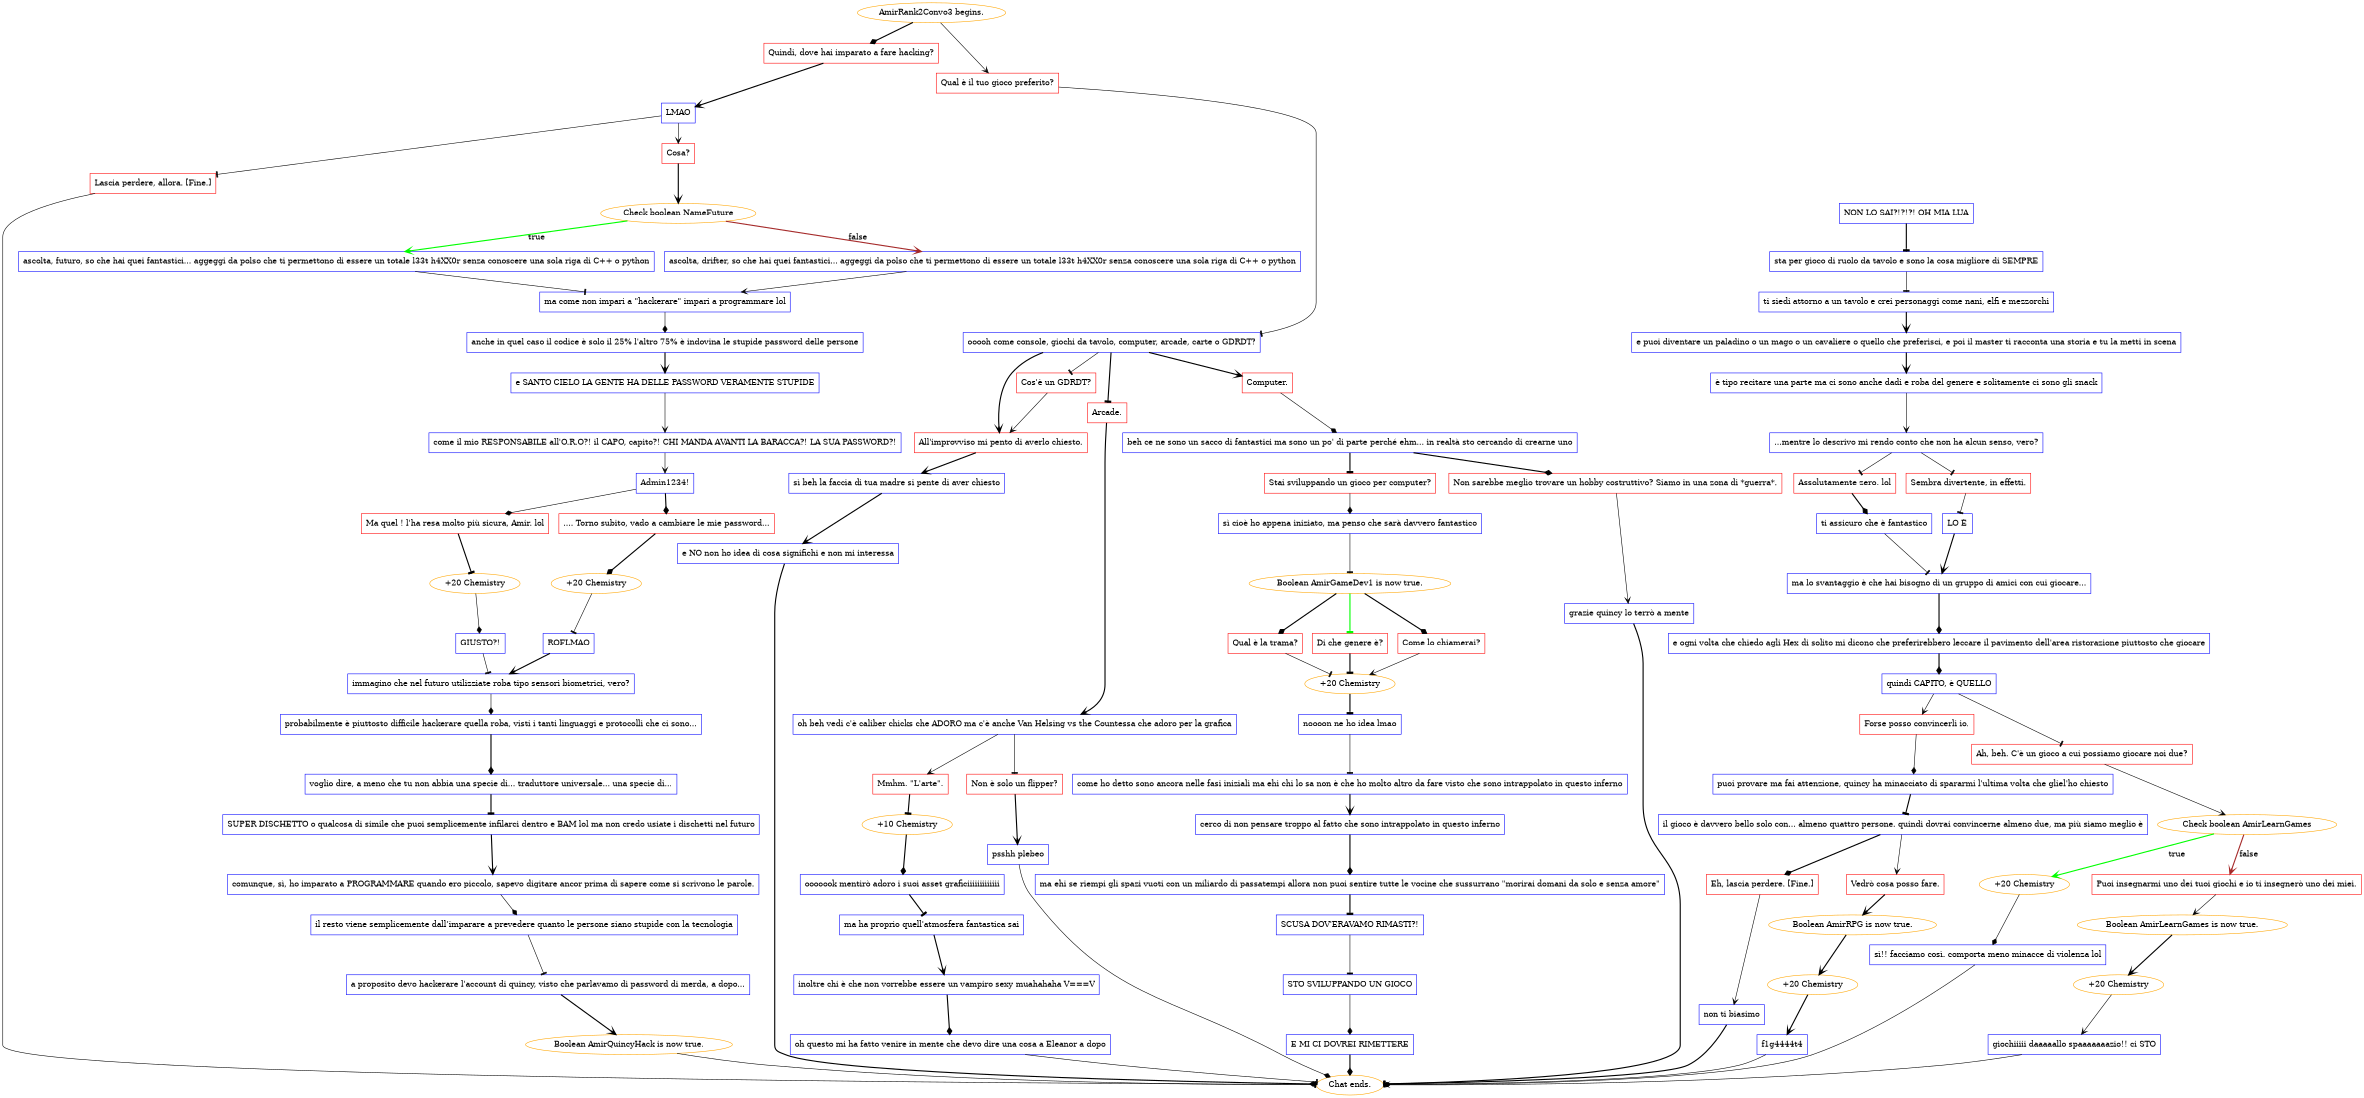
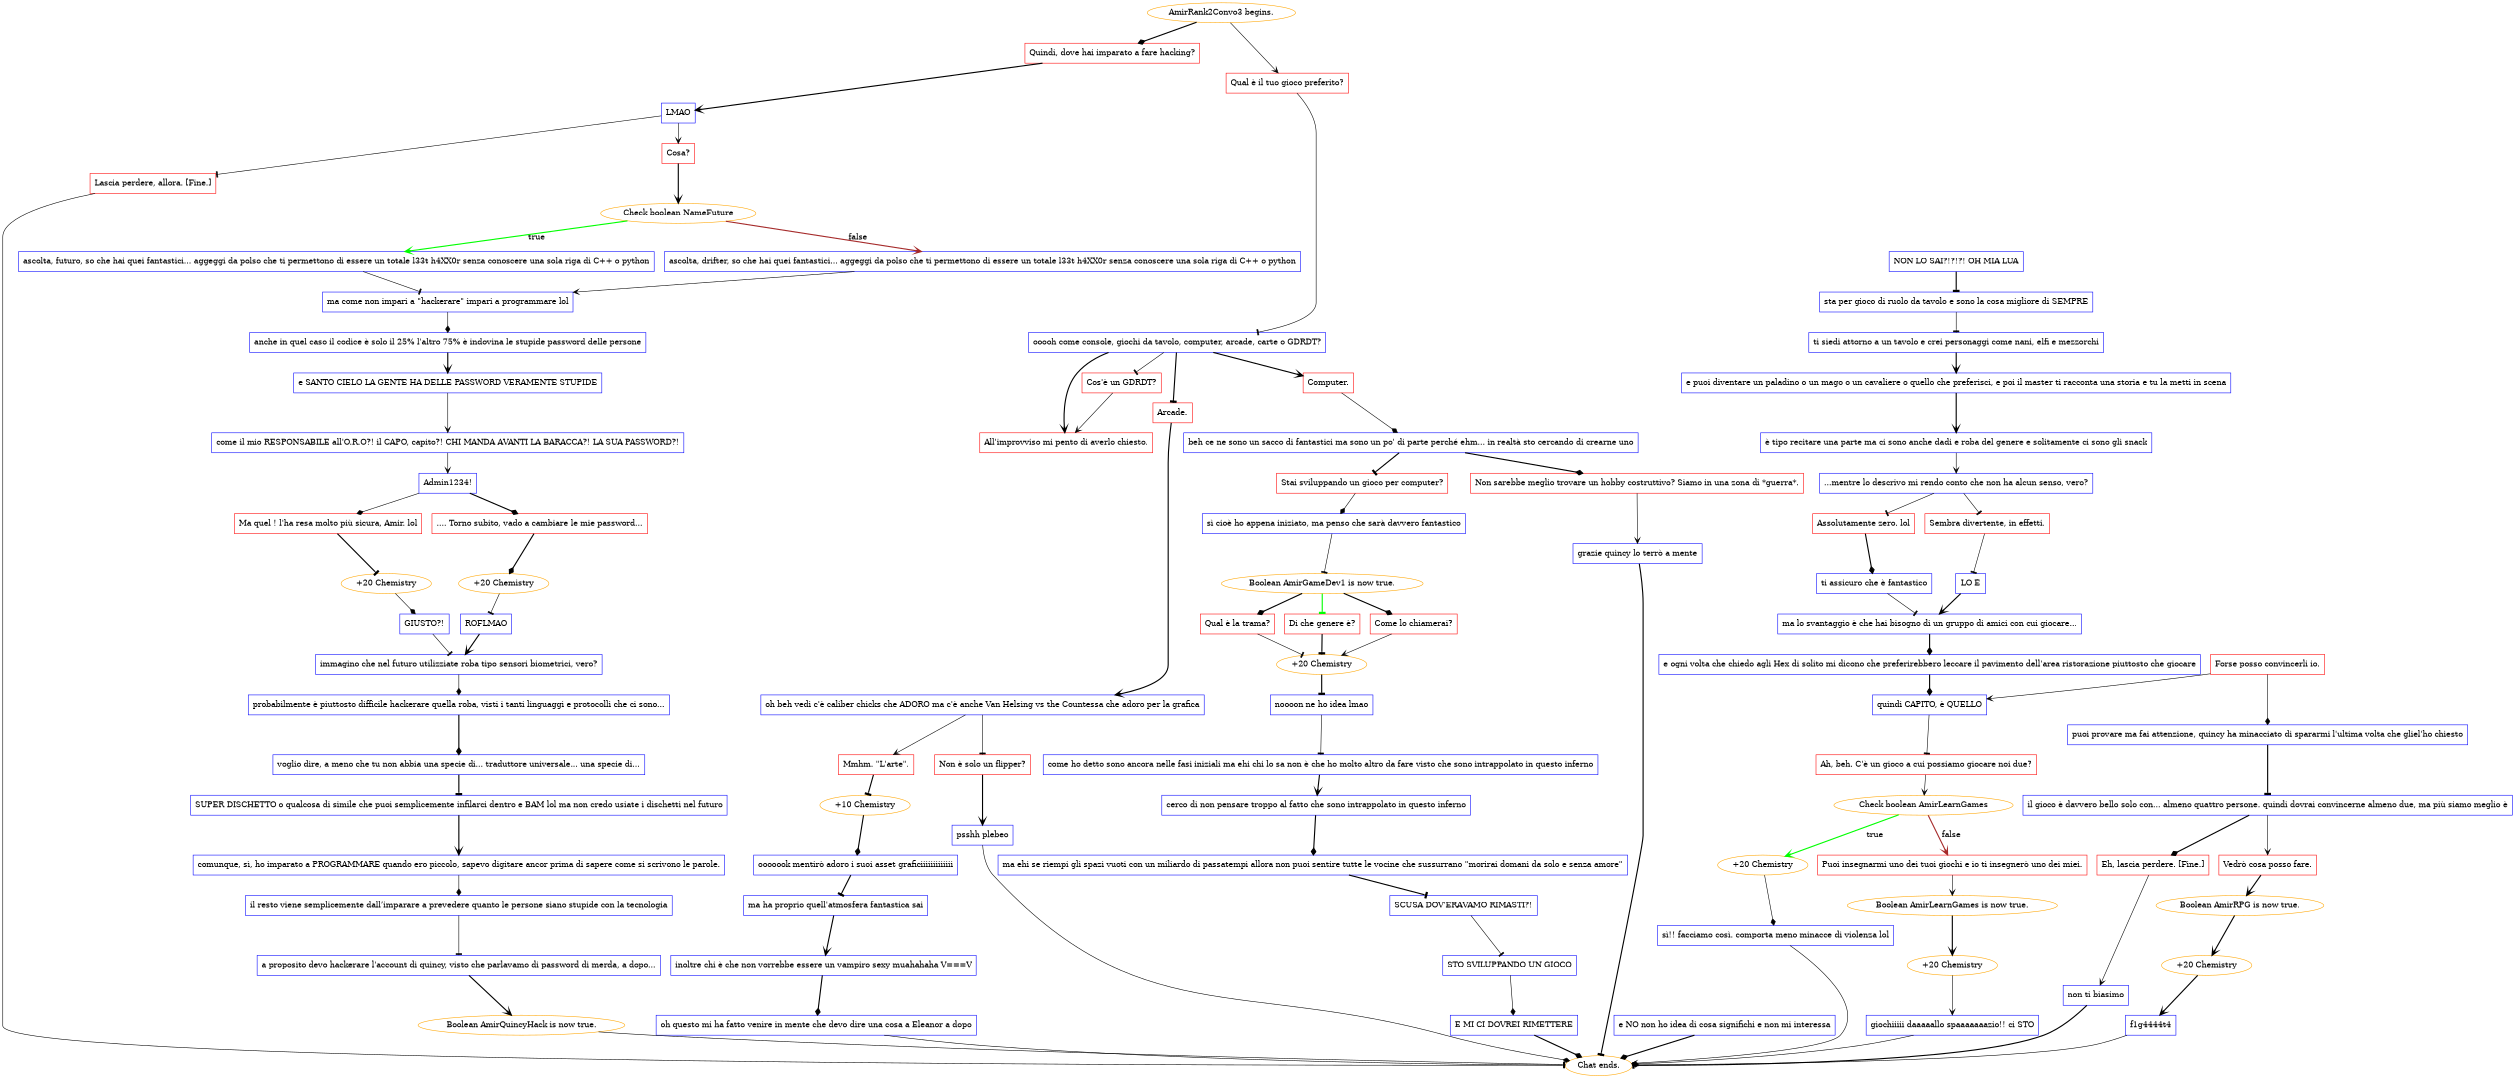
node "sì beh la faccia di tua madre si pente di aver chiesto": removed
edge "quindi CAPITO, è QUELLO" -> "Forse posso convincerli io.": reversed
